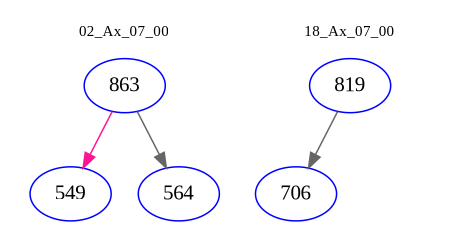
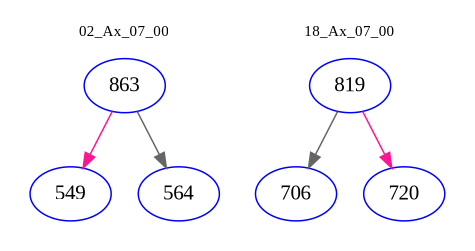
node "720": added
